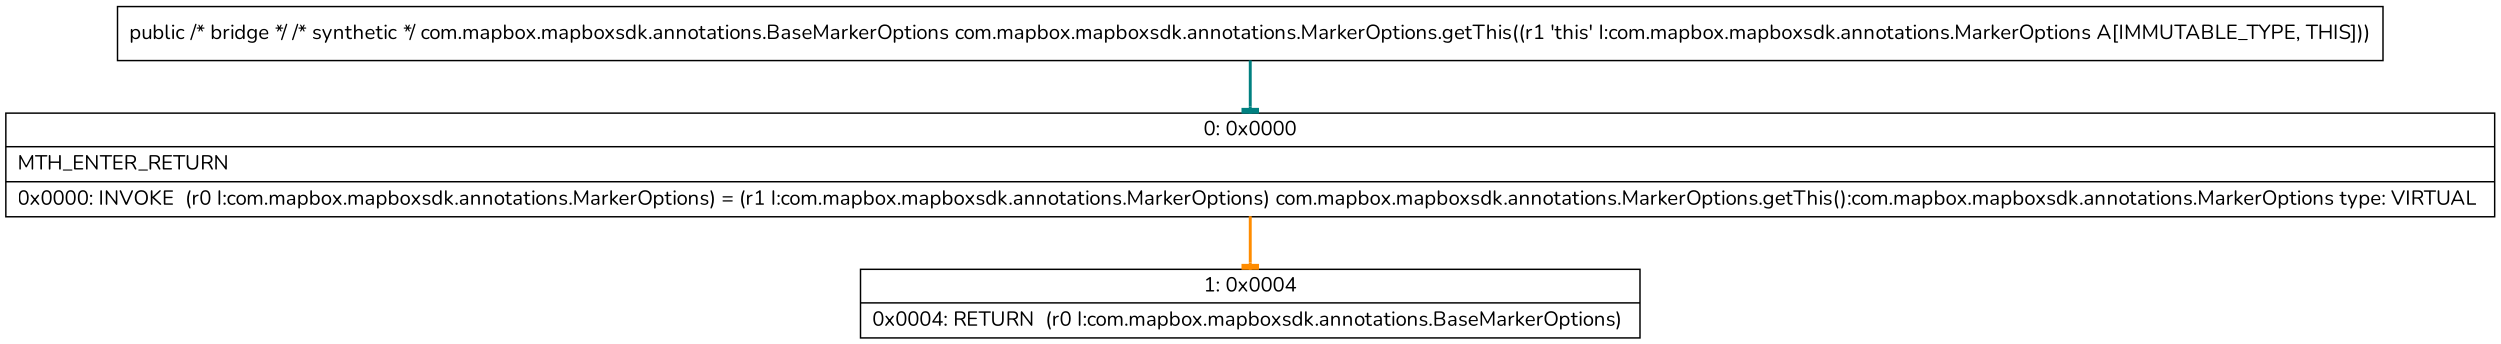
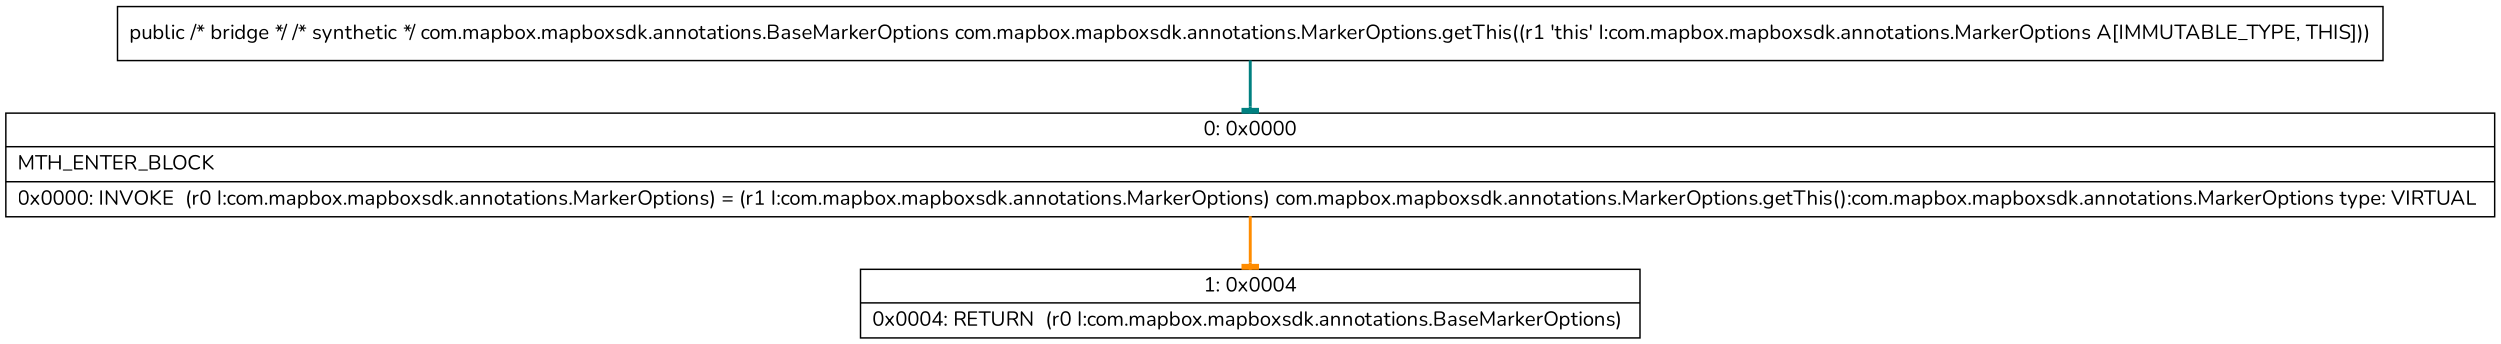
node "0: 0x0000": text "MTH_ENTER_RETURN" -> "MTH_ENTER_BLOCK"
